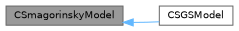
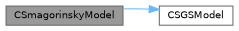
edge "CSGSModel" -> "CSmagorinskyModel": reversed
